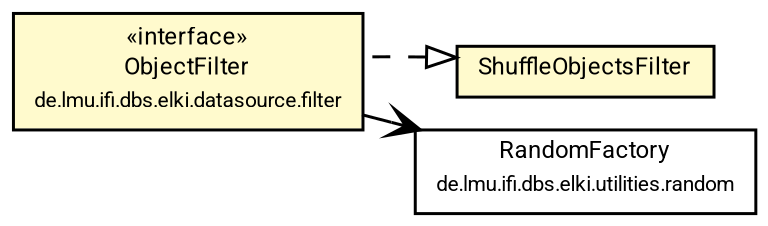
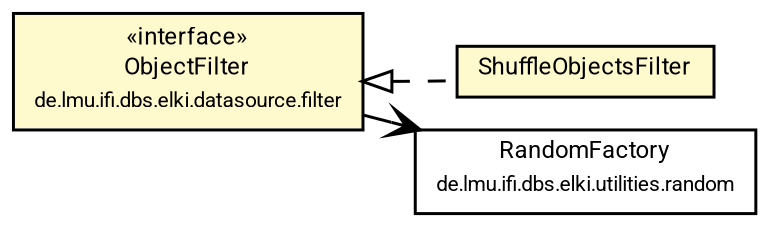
edge "ObjectFilter" -> "ShuffleObjectsFilter": reversed
